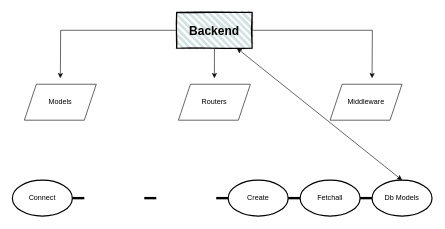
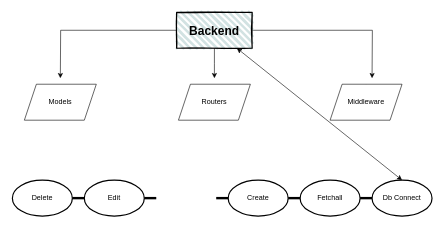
node "Connect": label "Connect" -> "Delete"
node "Edit": added
node "Db Models": label "Db Models" -> "Db Connect"
